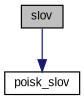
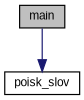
node "slov": label "slov" -> "main"
